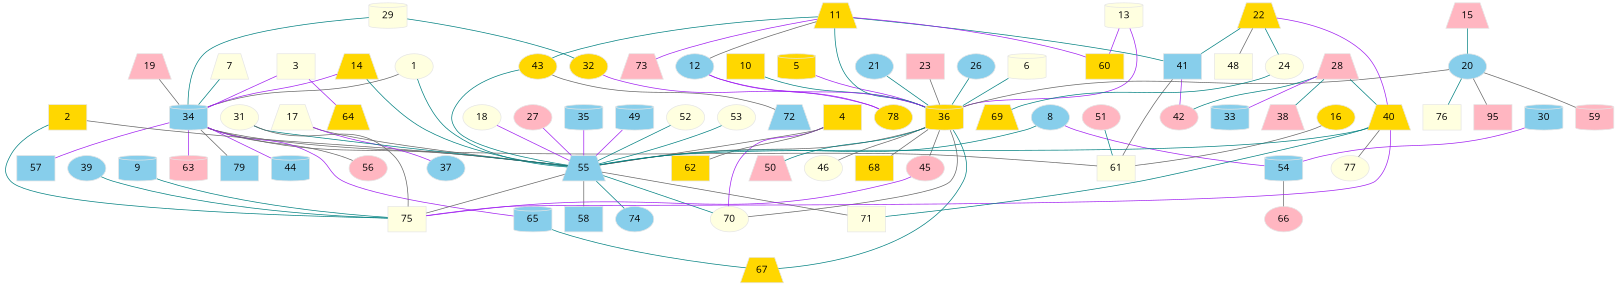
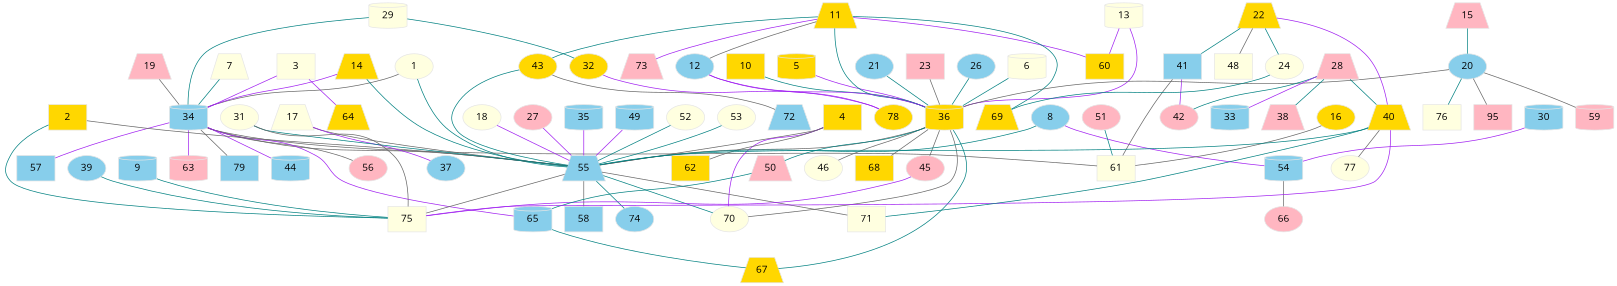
edge "11" -- "41": now "11" -- "69"
edge "50" -- "65": added
